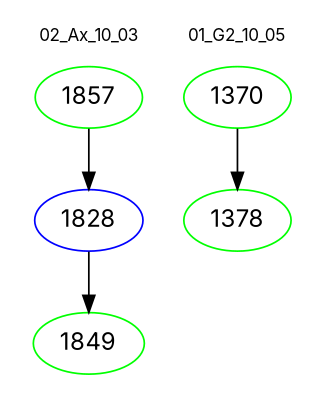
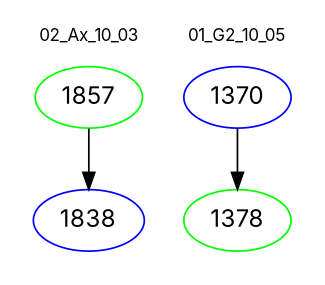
node "1370": color green -> blue
node "1828": label "1828" -> "1838"
node "1849": removed
